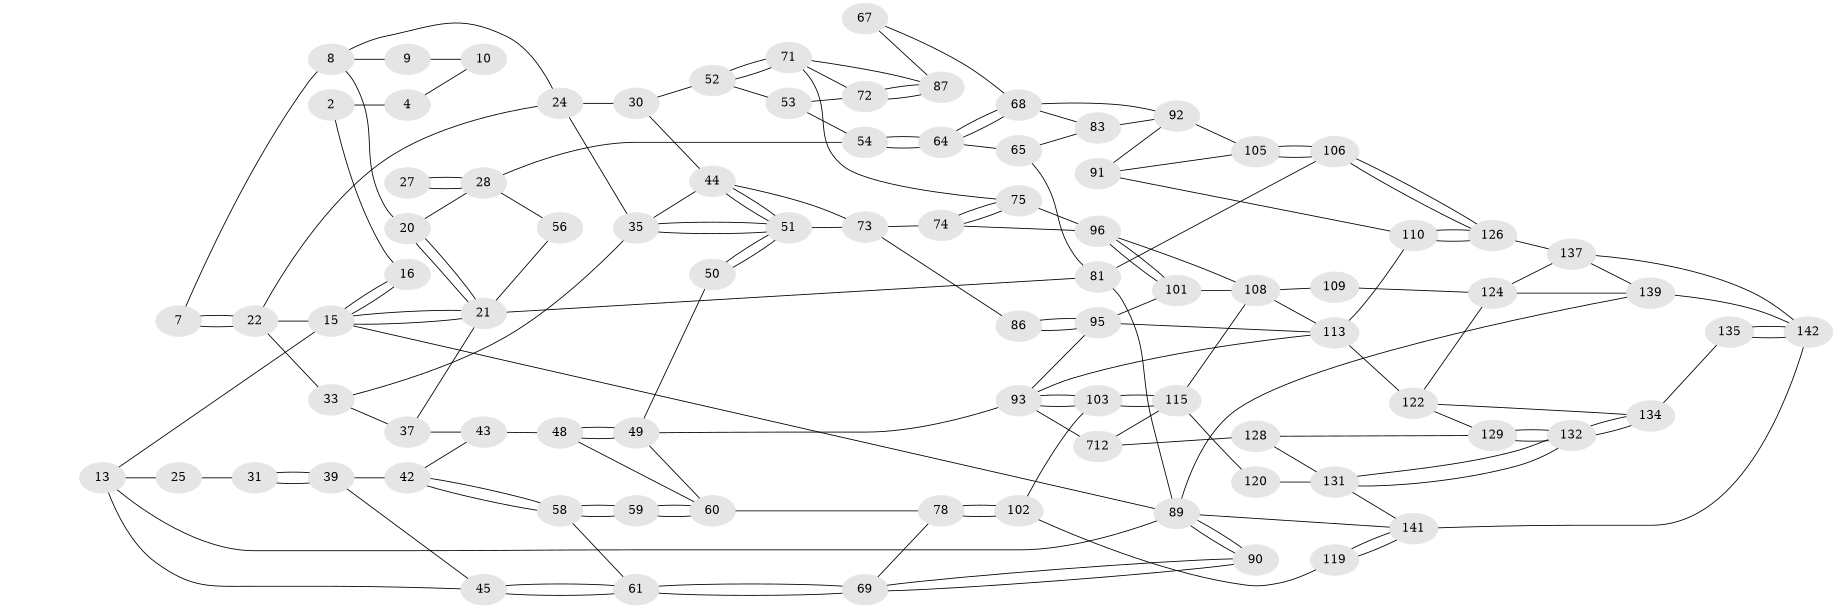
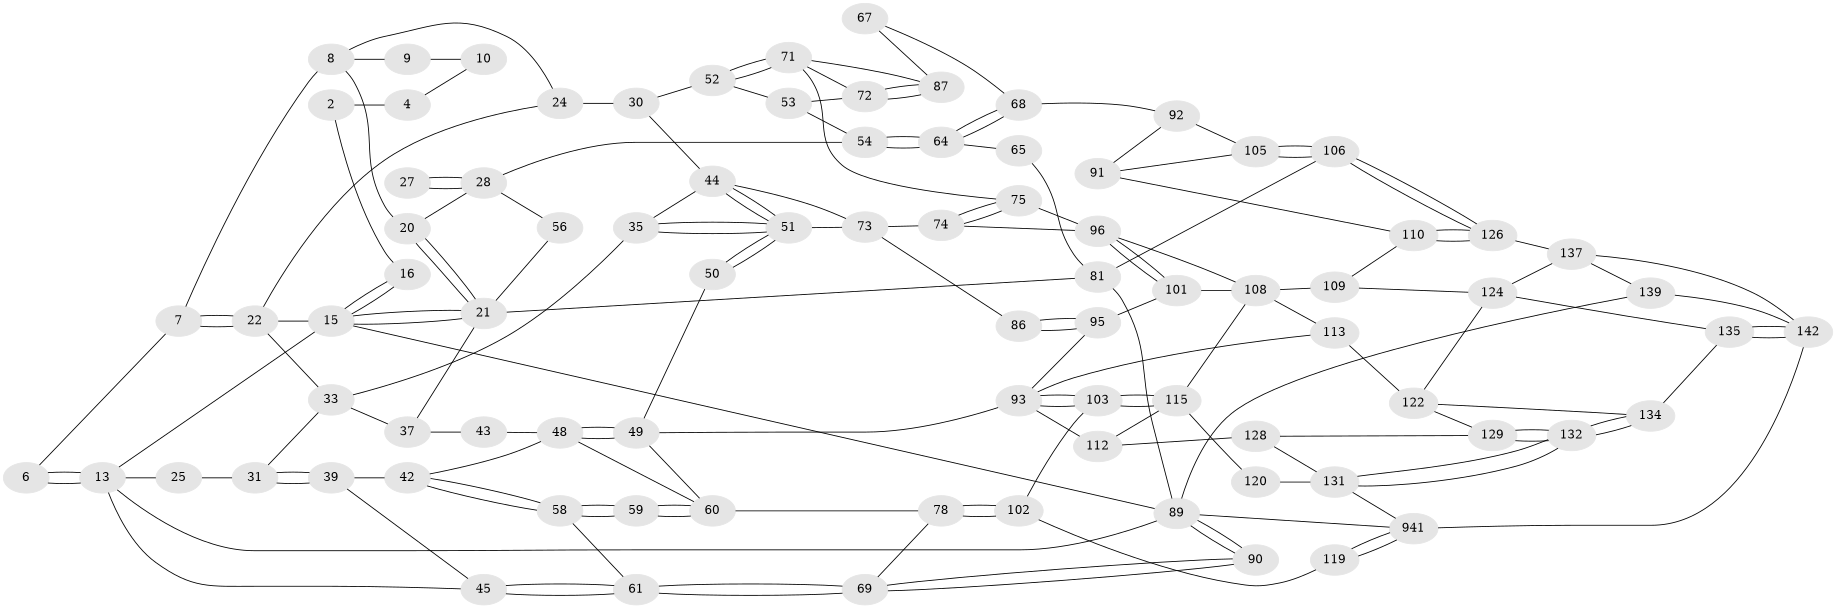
node "83": removed
edge "24" -- "35": removed
edge "110" -- "113": now "110" -- "109"
edge "124" -- "139": now "124" -- "135"
edge "95" -- "113": removed
edge "33" -- "31": added
node "712": label "712" -> "112"
edge "43" -- "42": now "48" -- "42"
node "6": added
node "141": label "141" -> "941"
